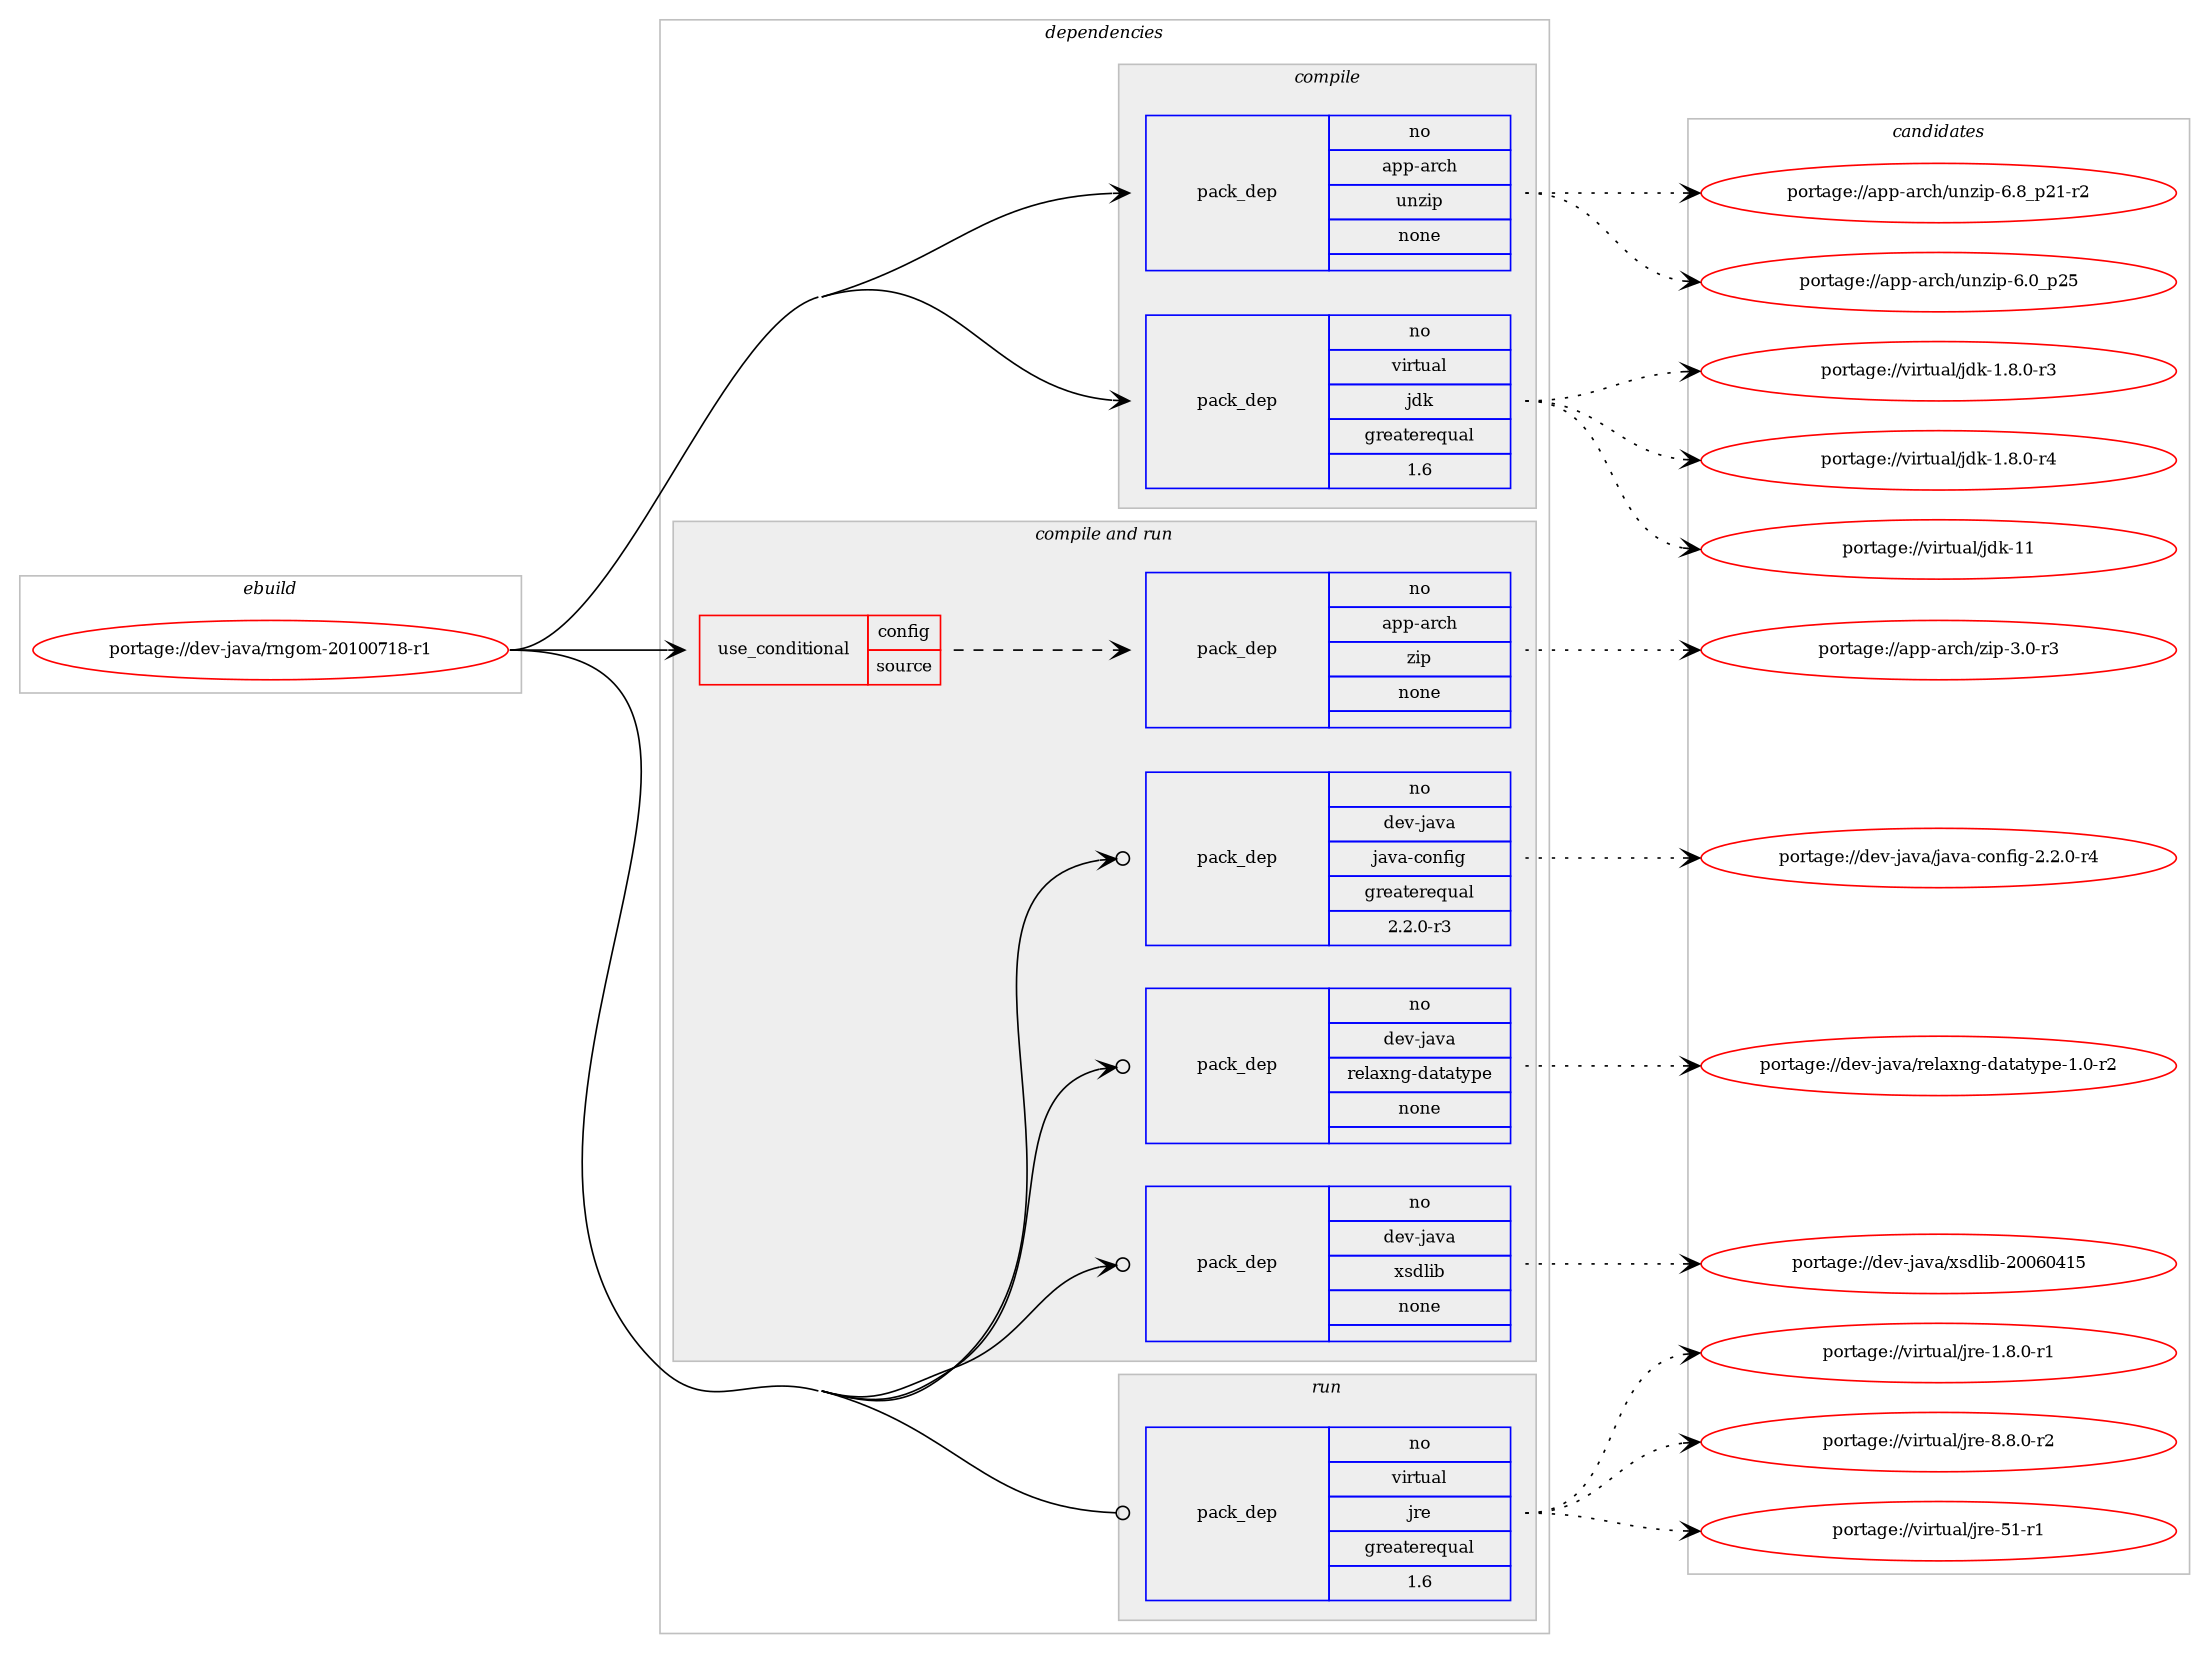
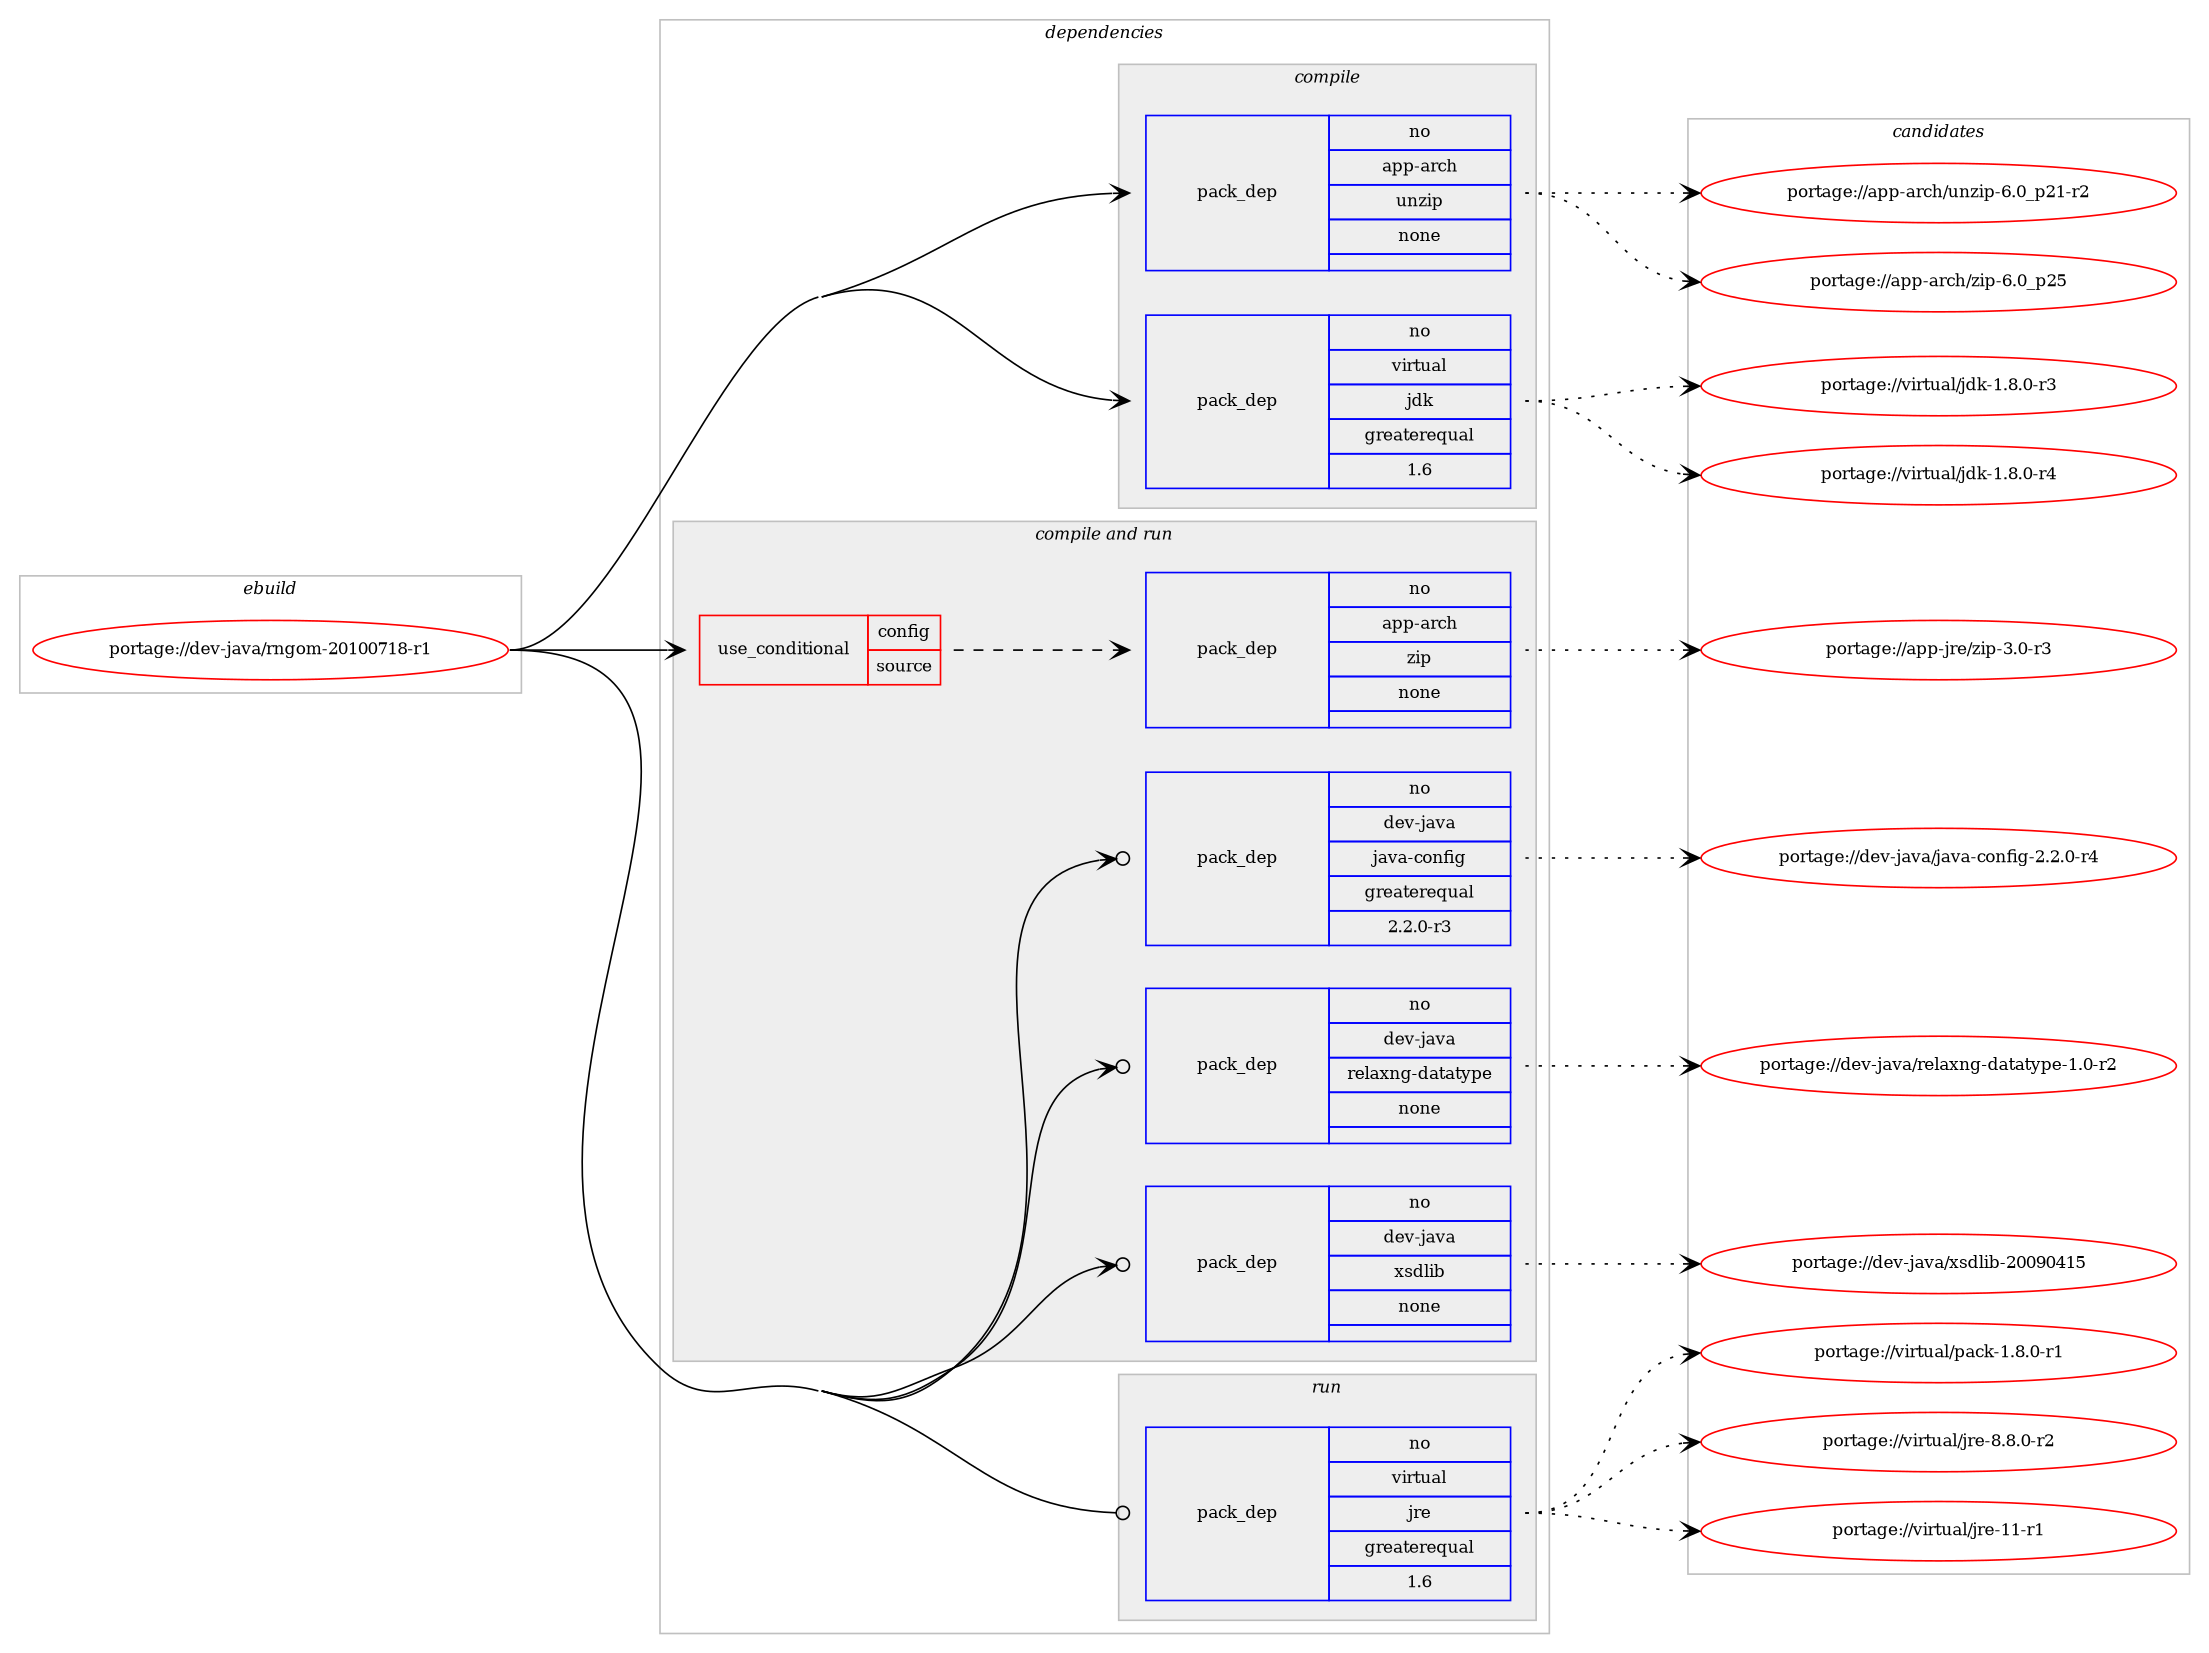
node "portage://app-arch/unzip-6.8_p21-r2": label "portage://app-arch/unzip-6.8_p21-r2" -> "portage://app-arch/unzip-6.0_p21-r2"
node "portage://app-arch/unzip-6.0_p25": label "portage://app-arch/unzip-6.0_p25" -> "portage://app-arch/zip-6.0_p25"
node "portage://virtual/jdk-11": removed
node "portage://app-arch/zip-3.0-r3": label "portage://app-arch/zip-3.0-r3" -> "portage://app-jre/zip-3.0-r3"
node "portage://dev-java/xsdlib-20060415": label "portage://dev-java/xsdlib-20060415" -> "portage://dev-java/xsdlib-20090415"
node "portage://virtual/jre-1.8.0-r1": label "portage://virtual/jre-1.8.0-r1" -> "portage://virtual/pack-1.8.0-r1"
node "portage://virtual/jre-51-r1": label "portage://virtual/jre-51-r1" -> "portage://virtual/jre-11-r1"
